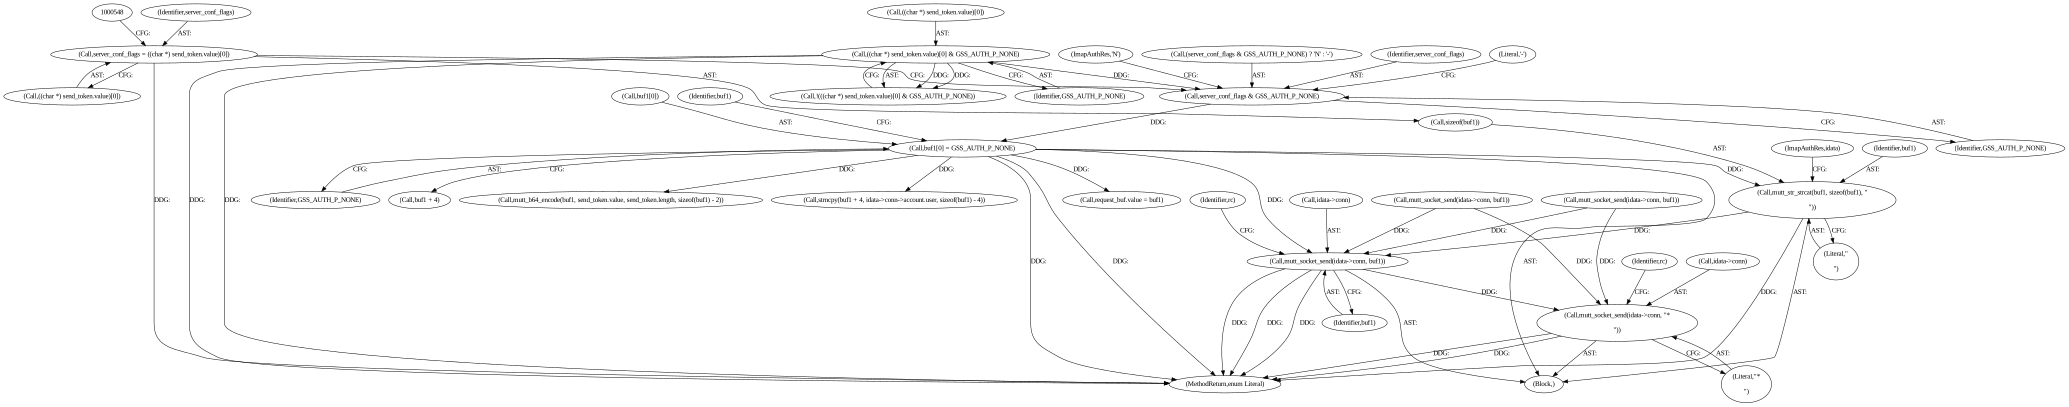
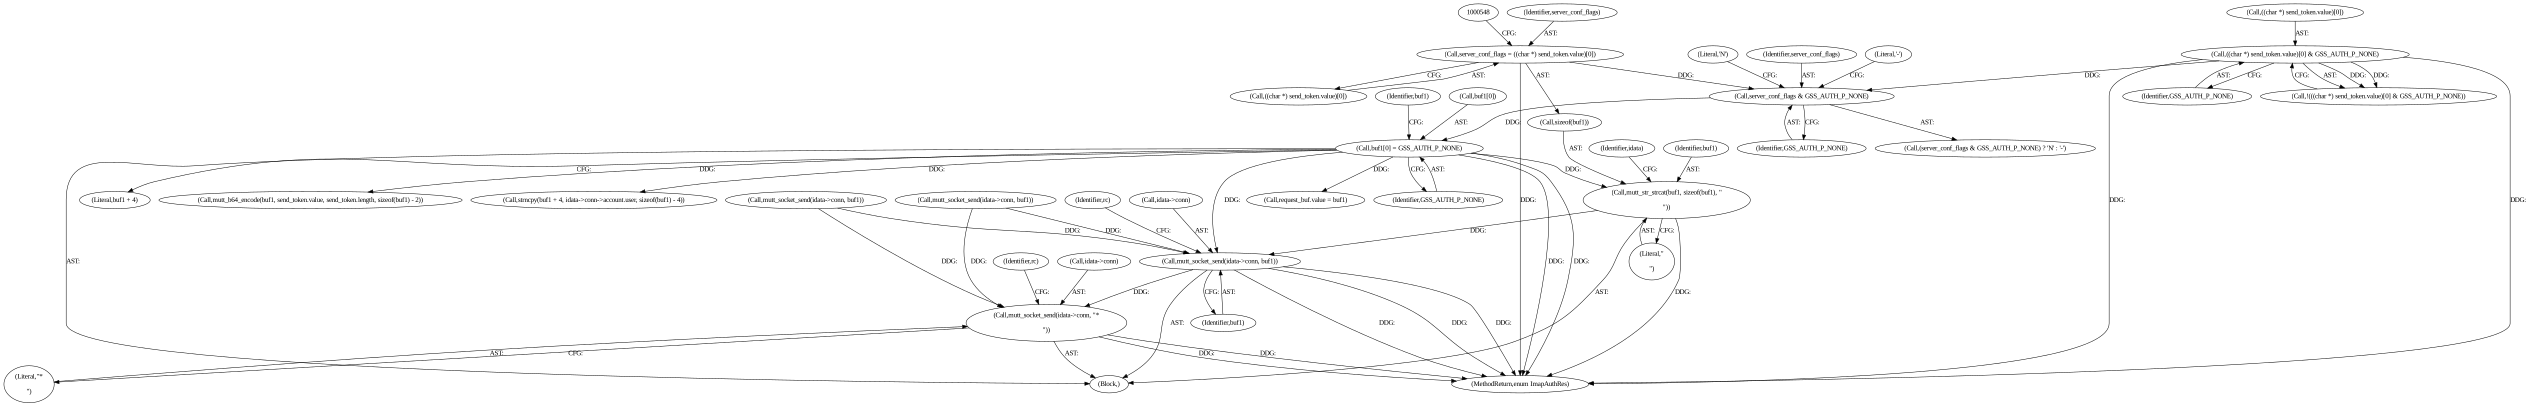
node "(ImapAuthRes,'N')": label "(ImapAuthRes,'N')" -> "(Literal,'N')"
edge "(Call,(server_conf_flags & GSS_AUTH_P_NONE) ? 'N' : '-')" -> "(Call,server_conf_flags & GSS_AUTH_P_NONE)": reversed
edge "(Call,server_conf_flags = ((char *) send_token.value)[0])" -> "(Call,server_conf_flags & GSS_AUTH_P_NONE)": label "CFG: " -> "DDG: "
node "(ImapAuthRes,idata)": label "(ImapAuthRes,idata)" -> "(Identifier,idata)"
node "(Call,buf1 + 4)": label "(Call,buf1 + 4)" -> "(Literal,buf1 + 4)"
node "(MethodReturn,enum Literal)": label "(MethodReturn,enum Literal)" -> "(MethodReturn,enum ImapAuthRes)"
